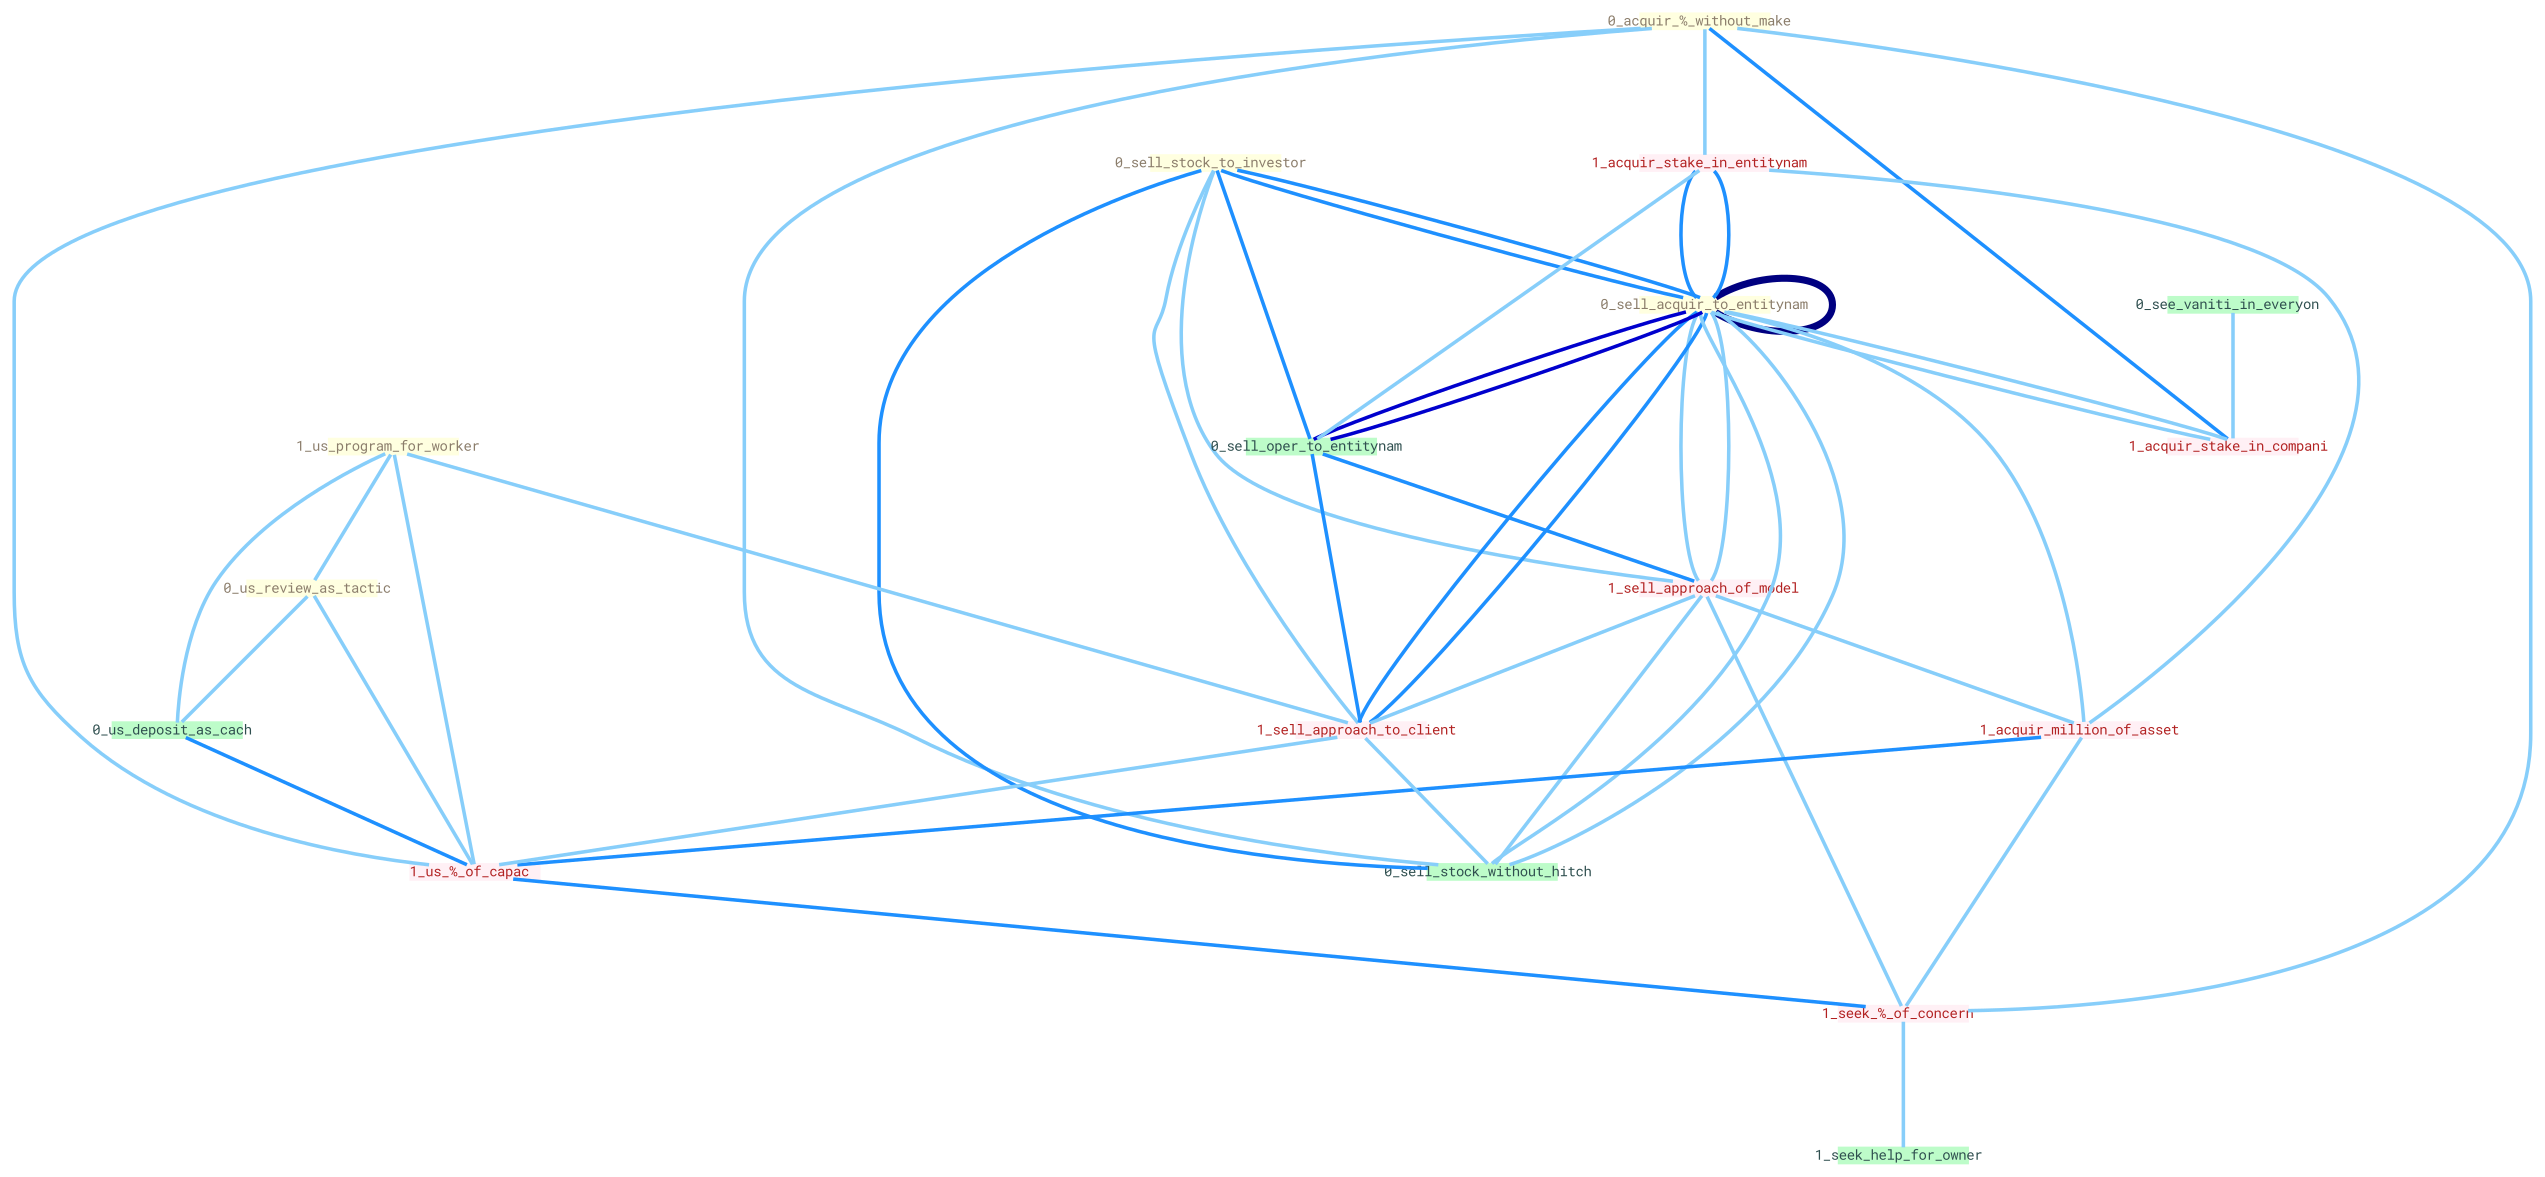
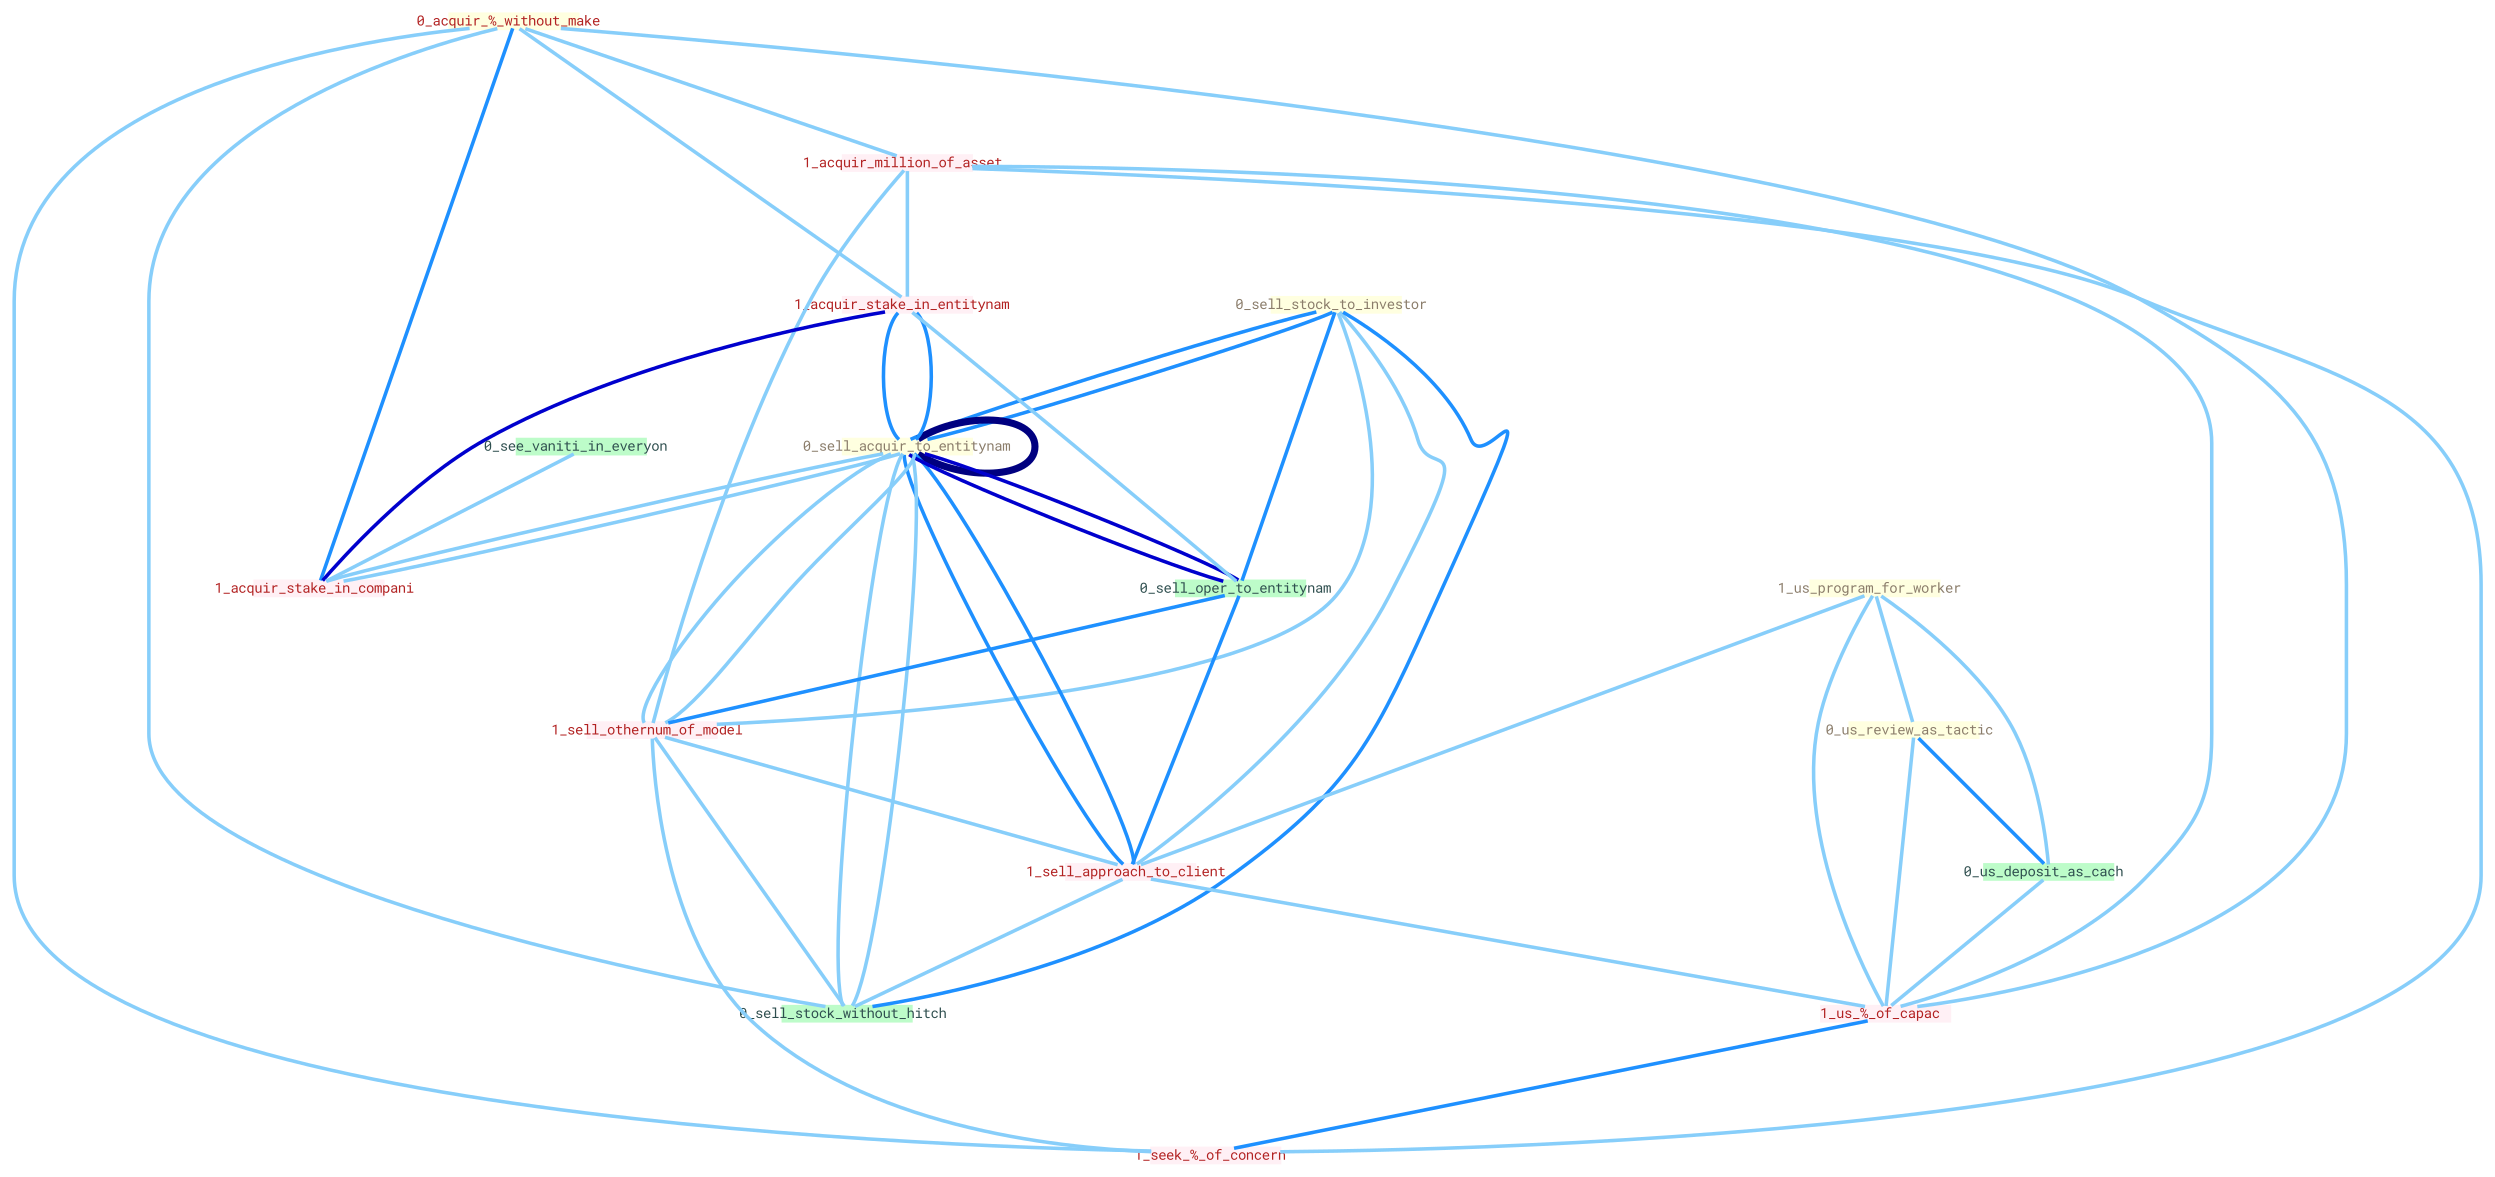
node "0_acquir_%_without_make": fontcolor #8b7d6b -> #b22222
edge "1_acquir_stake_in_entitynam" -- "1_acquir_stake_in_compani": added
edge "0_sell_acquir_to_entitynam" -- "1_acquir_million_of_asset": now "0_acquir_%_without_make" -- "1_acquir_million_of_asset"
node "1_sell_approach_of_model": label "1_sell_approach_of_model" -> "1_sell_othernum_of_model"
edge "0_us_review_as_tactic" -- "0_us_deposit_as_cach": color #87cefa -> #1e90ff
edge "0_us_deposit_as_cach" -- "1_us_%_of_capac": color #1e90ff -> #87cefa
edge "1_acquir_million_of_asset" -- "1_us_%_of_capac": color #1e90ff -> #87cefa
node "1_seek_help_for_owner": removed
